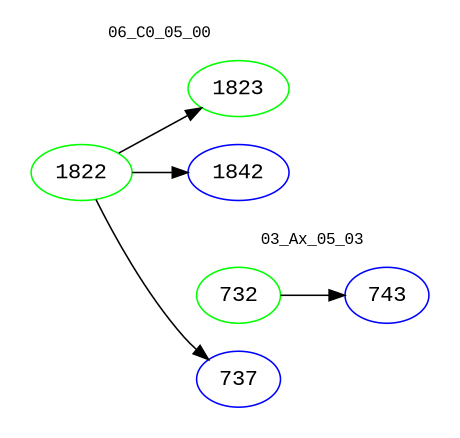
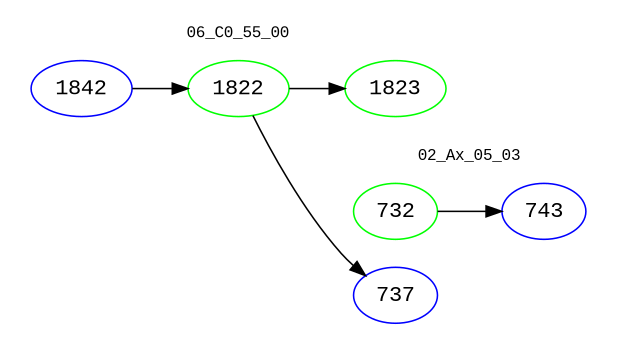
cluster "06_C0_05_00": label "06_C0_05_00" -> "06_C0_55_00"
edge "1822" -> "1842": reversed
cluster "03_Ax_05_03": label "03_Ax_05_03" -> "02_Ax_05_03"
